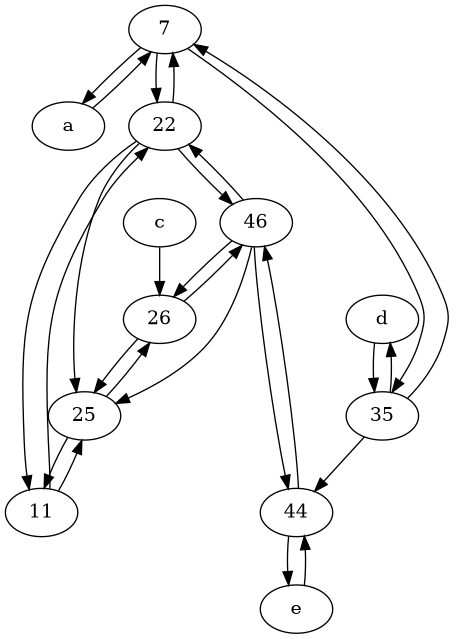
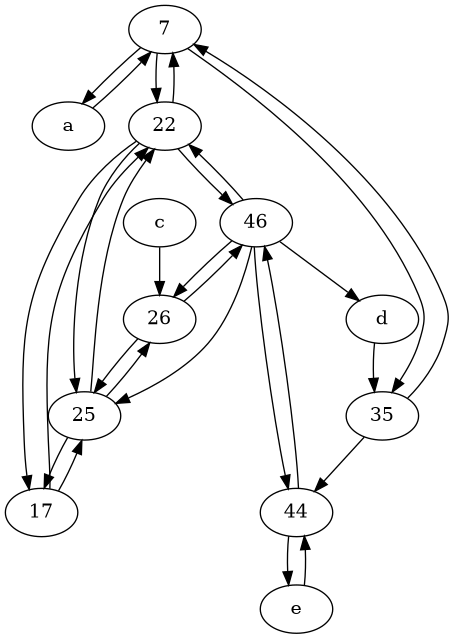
edge "25" -> "22": added
edge "35" -> "d": now "46" -> "d"
node "11": label "11" -> "17"
